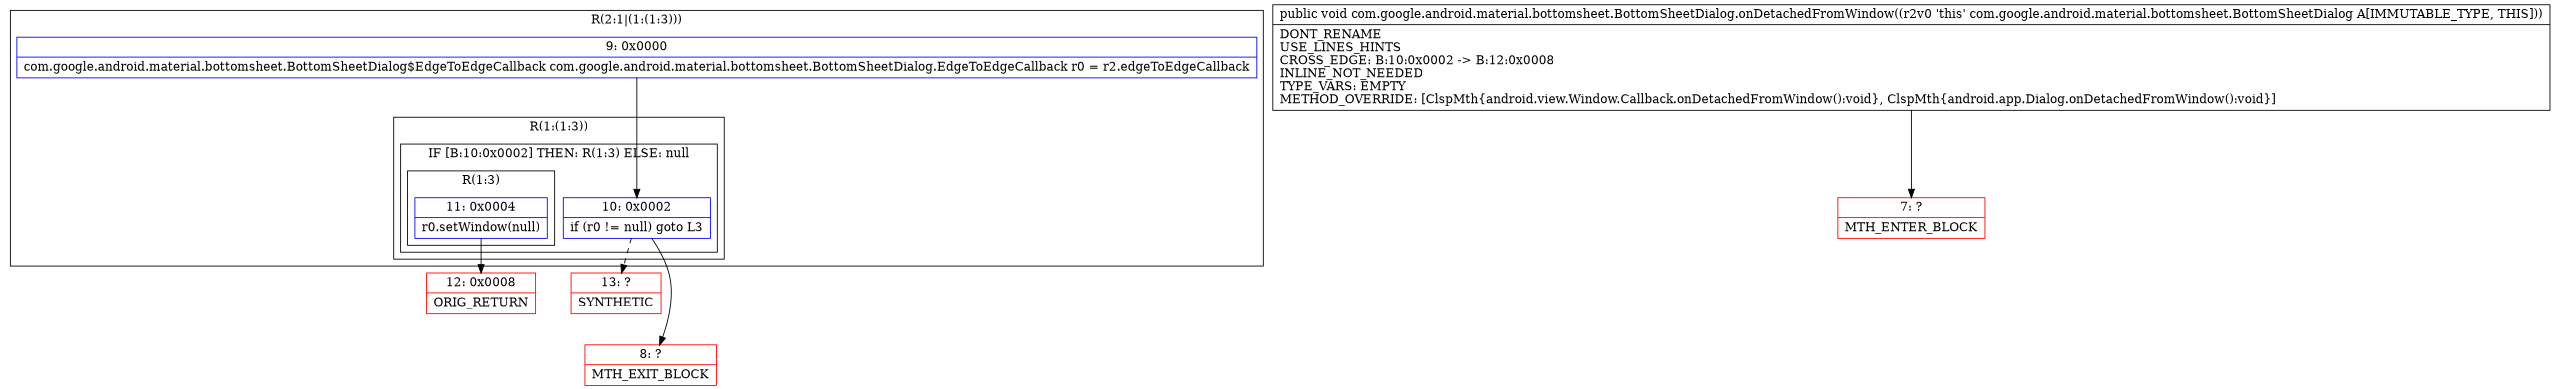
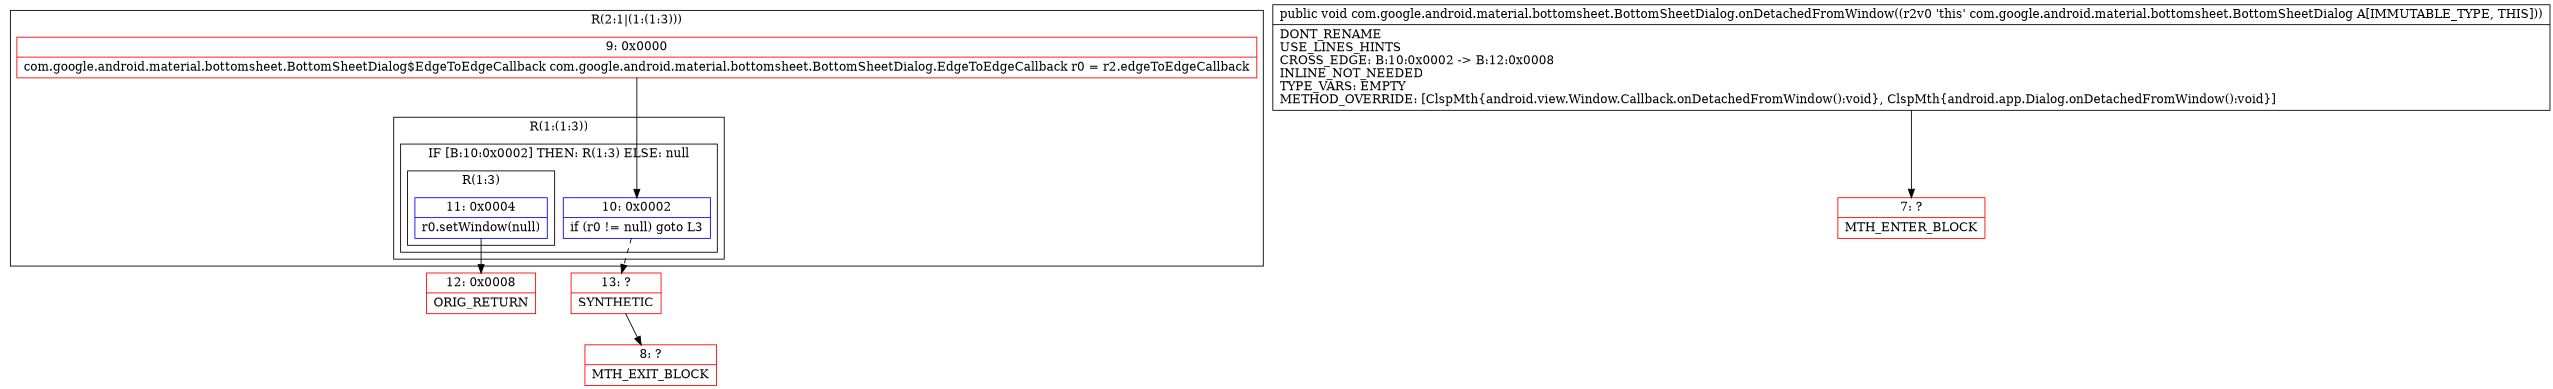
node "9: 0x0000": color blue -> red
edge "10: 0x0002" -> "8: ?": now "13: ?" -> "8: ?"
